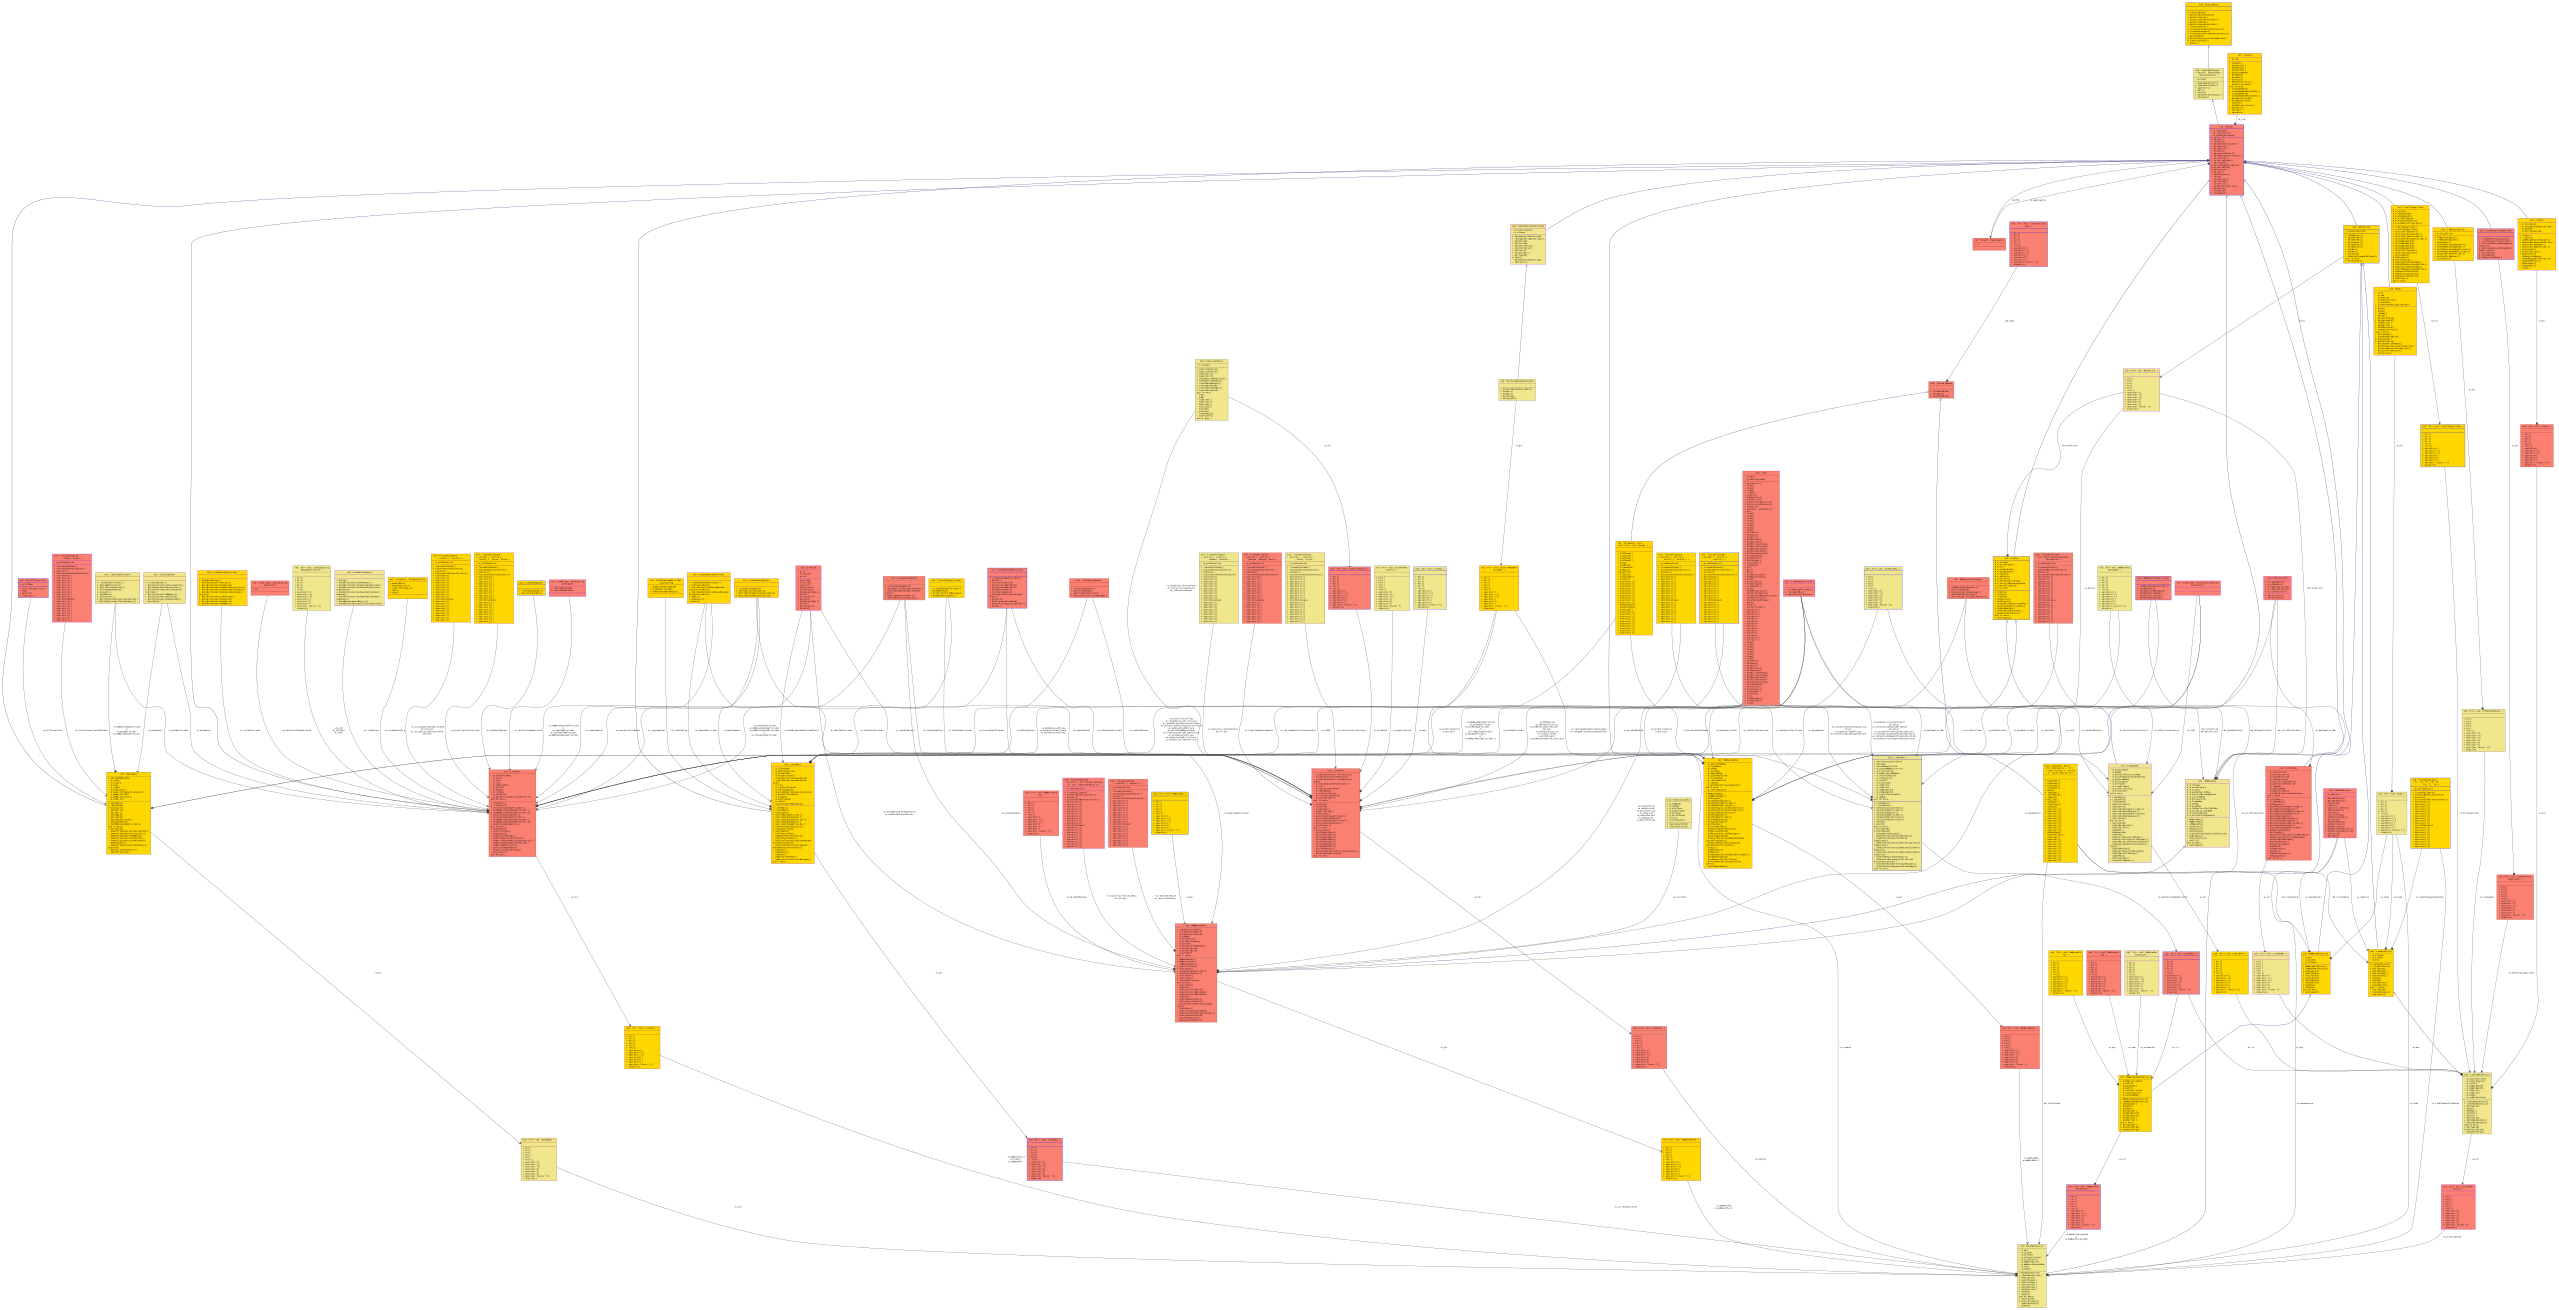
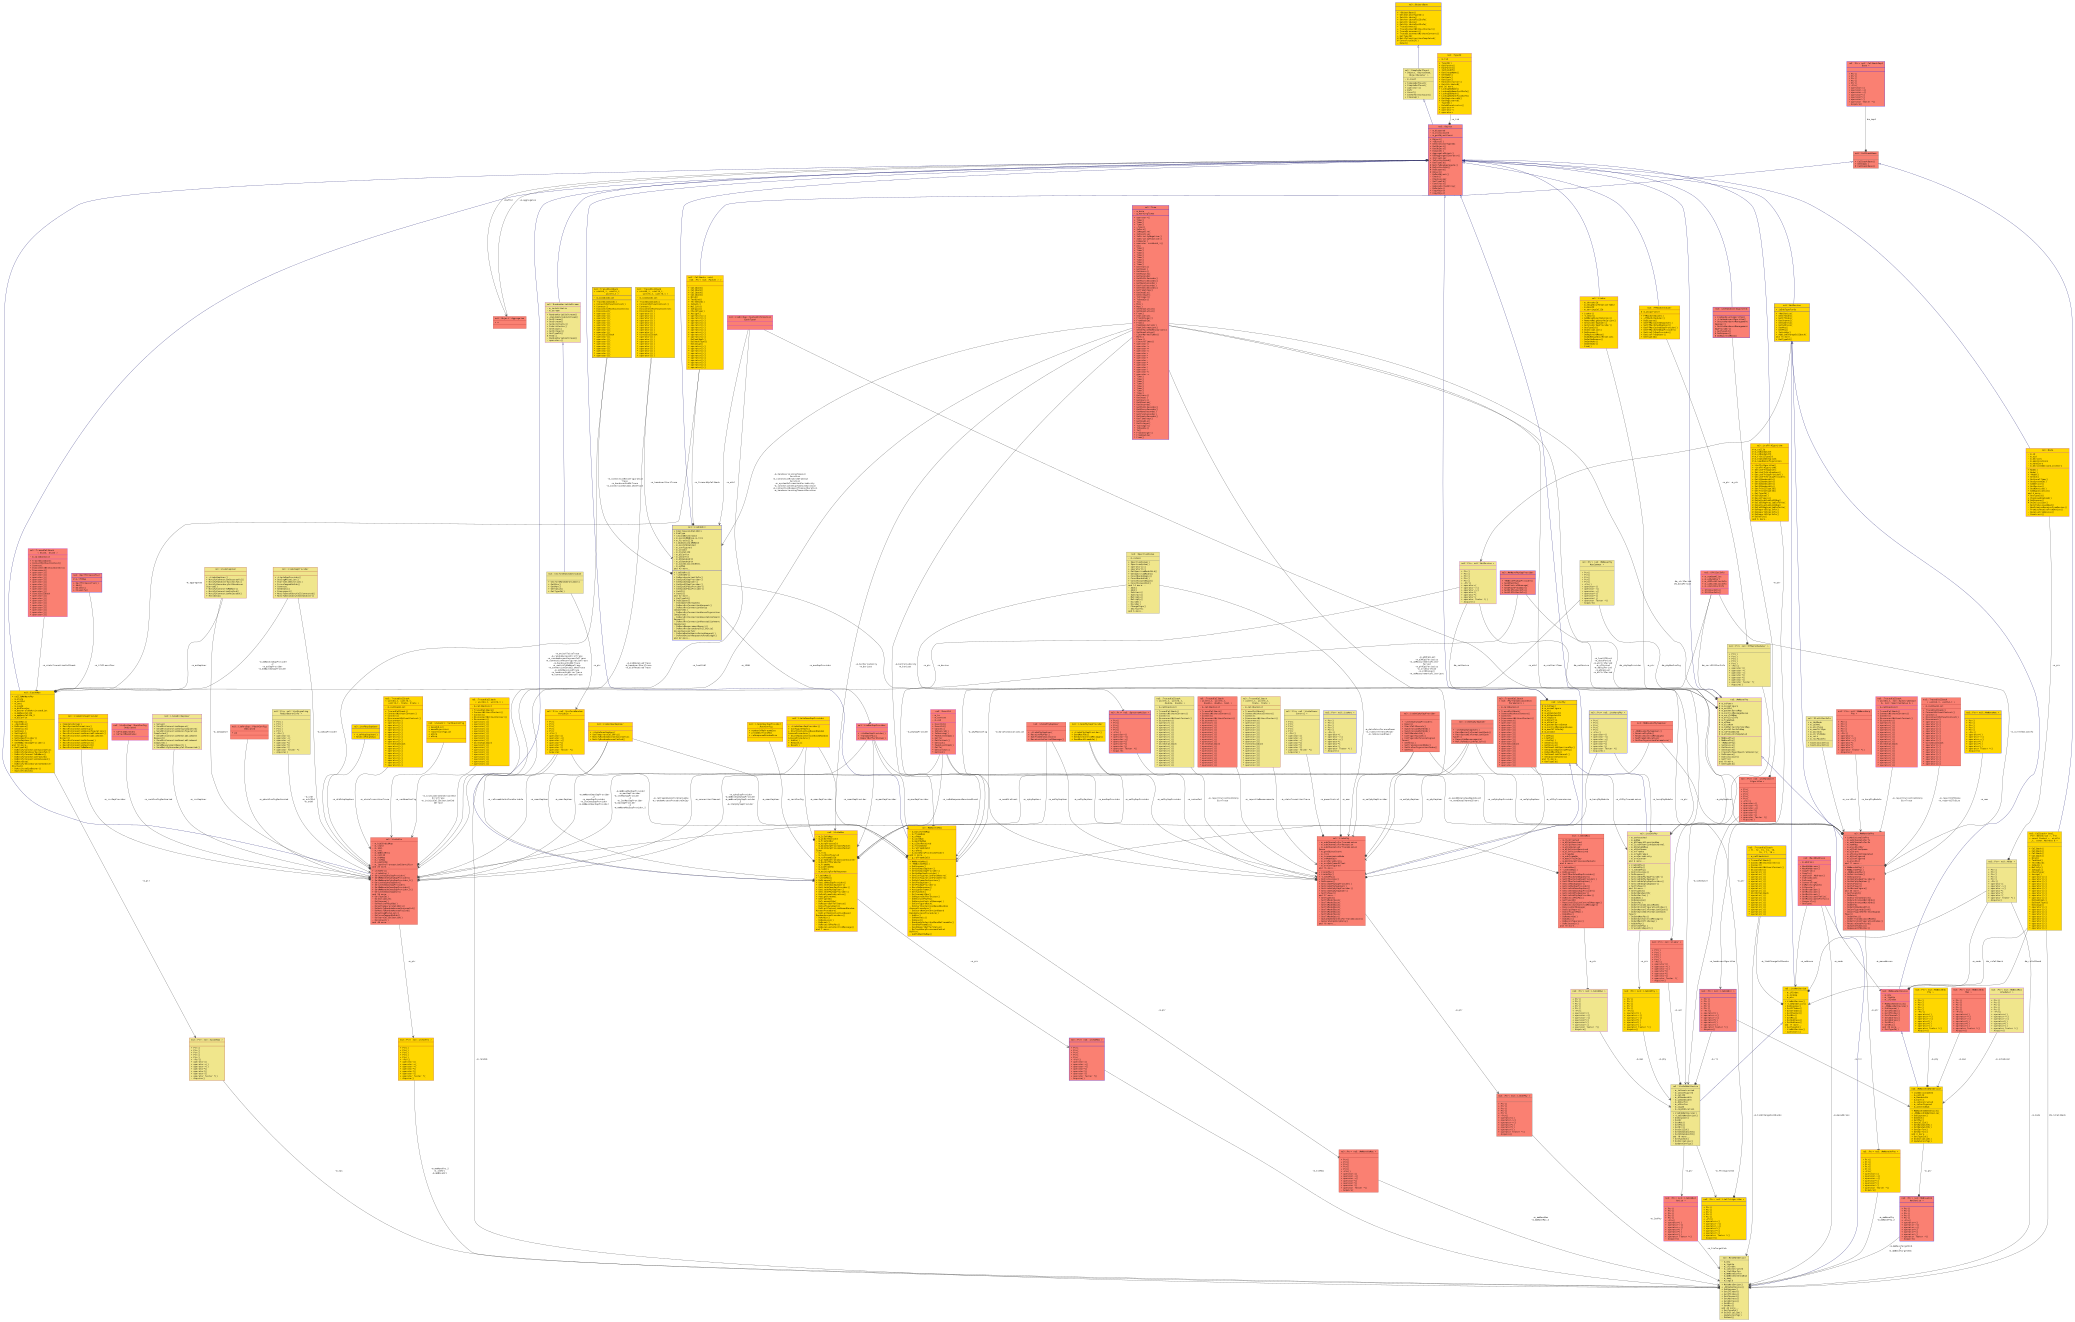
edge "ns3::LteFfrAlgorithm" -> "ns3::Ptr< ns3::LteFfrAlgorithm >": arrowhead vee -> box
node "ns3::LteUeCphySapProvider": color blue -> brown
node "ns3::Time": color brown -> blue
edge "ns3::LteMacSapProvider" -> "ns3::LteEnbRrc": reversed
edge "ns3::Callback< void," -> "ns3::EpcUeNas": label " -m_forwardUpCallback" -> " -m_aggregates"
edge "ns3::Ptr< ns3::LteFfrAlgorithm >" -> "ns3::LteEnbNetDevice": reversed
node "ns3::LteUePhy": text "- m_enableUplinkPowerControl" -> "- m_getObjectCount"
edge "ns3::LteEnbRrc" -> "ns3::Ptr< ns3::LteEnbRrc >": label " -m_pdschConfigDedicated" -> " -m_ptr"
node "ns3::MmWaveNetDevice": fillcolor gold -> salmon
edge "ns3::Ptr< ns3::LteUeMac >" -> "ns3::McUeNetDevice": label " -m_currSfAllocInfo" -> " -m_lteMac"
